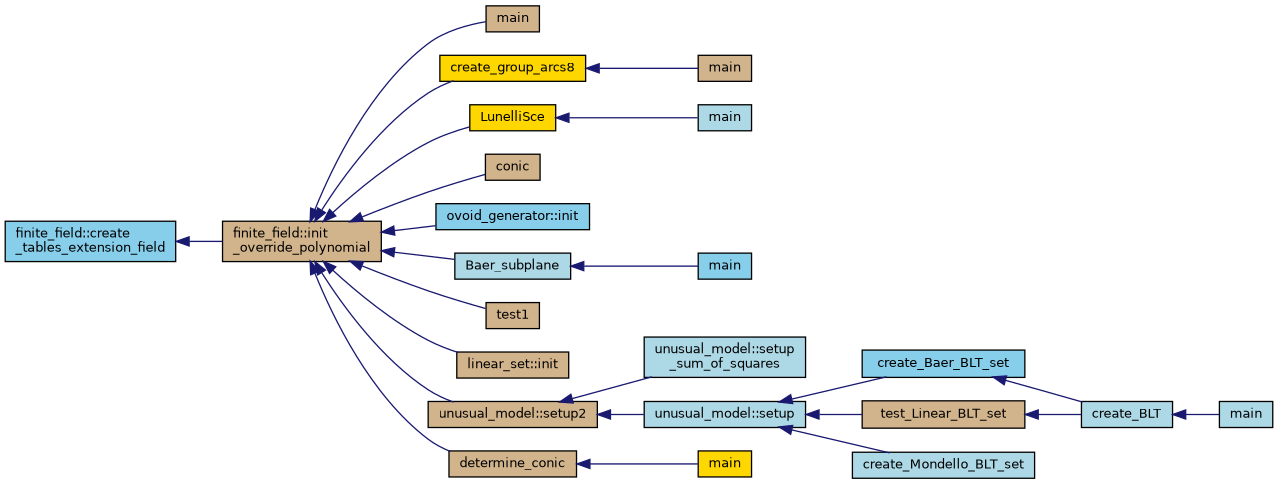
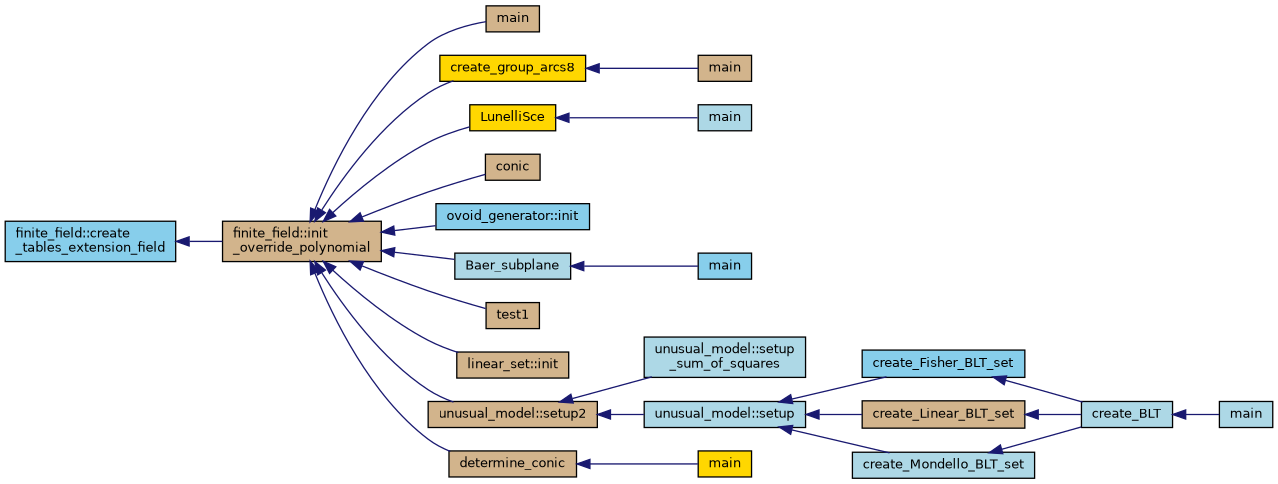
node "create_Baer_BLT_set": label "create_Baer_BLT_set" -> "create_Fisher_BLT_set"
node "test_Linear_BLT_set": label "test_Linear_BLT_set" -> "create_Linear_BLT_set"
edge "create_BLT" -> "create_Mondello_BLT_set": added
